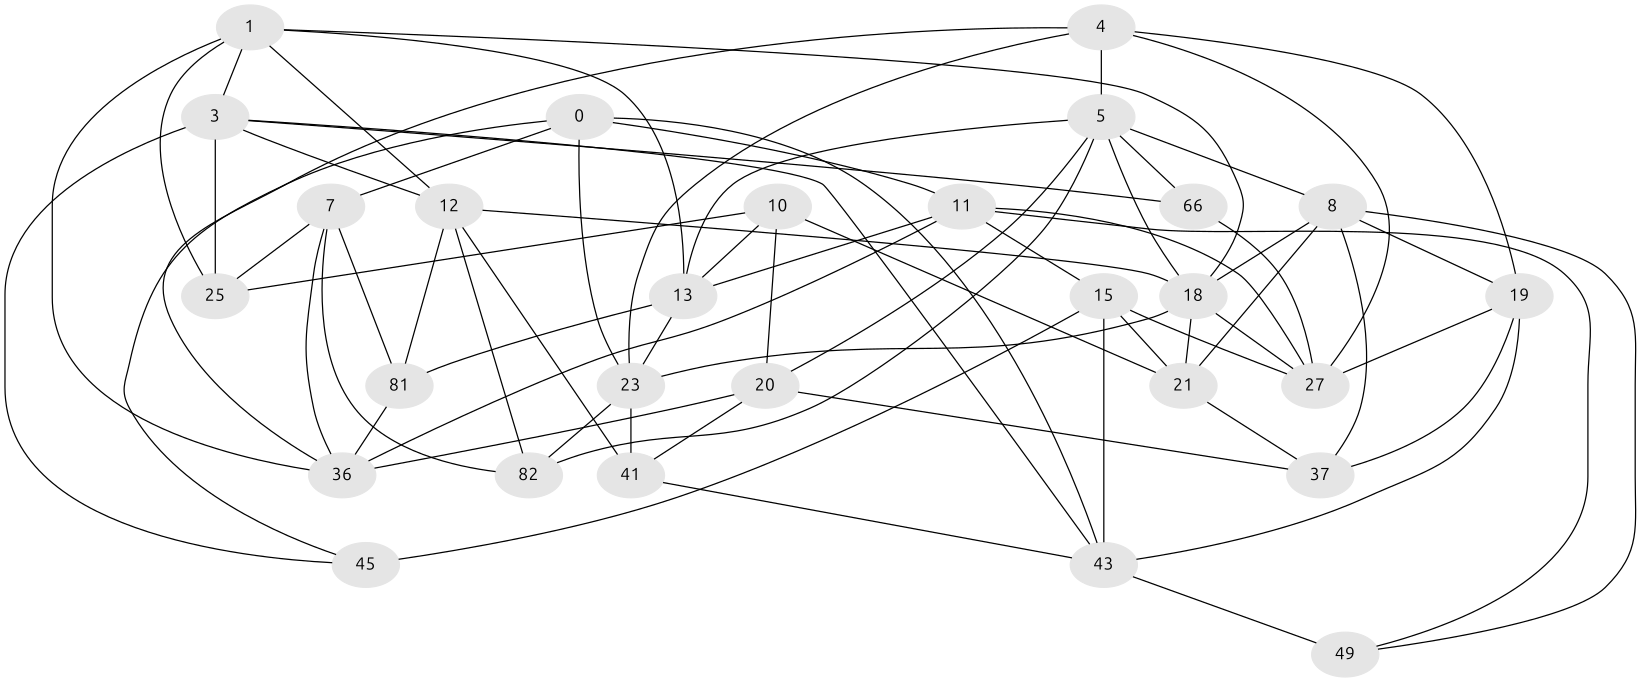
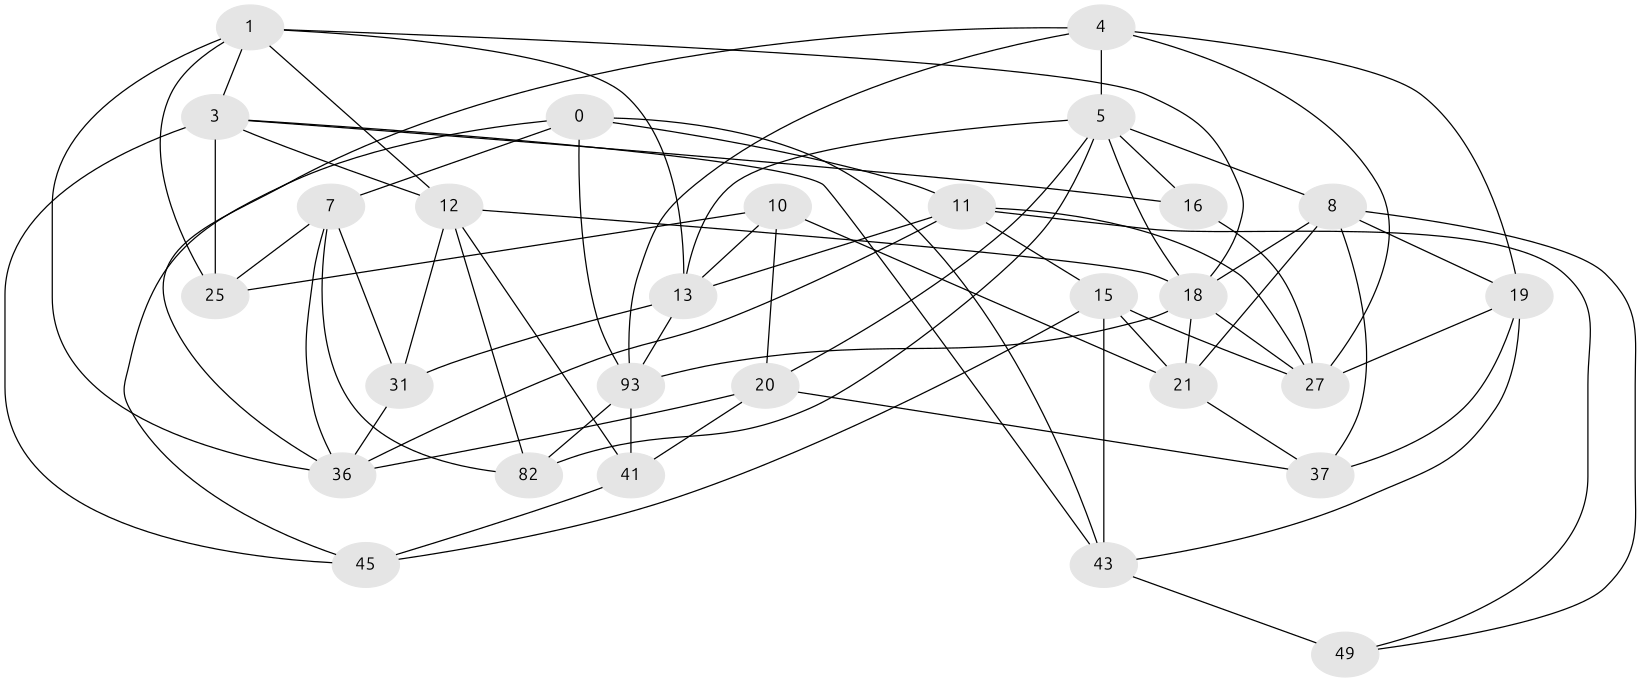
node "66": label "66" -> "16"
node "81": label "81" -> "31"
node "23": label "23" -> "93"
edge "41" -- "43": now "41" -- "45"
